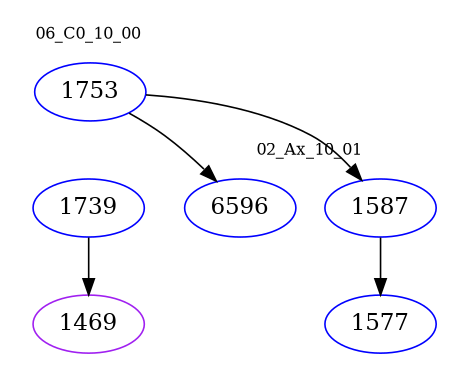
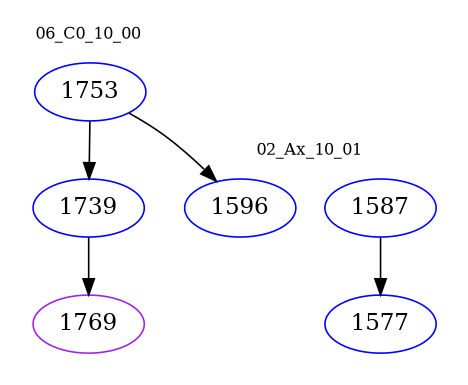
edge "1753" -> "1587": now "1753" -> "1739"
node "6596": label "6596" -> "1596"
node "1469": label "1469" -> "1769"
